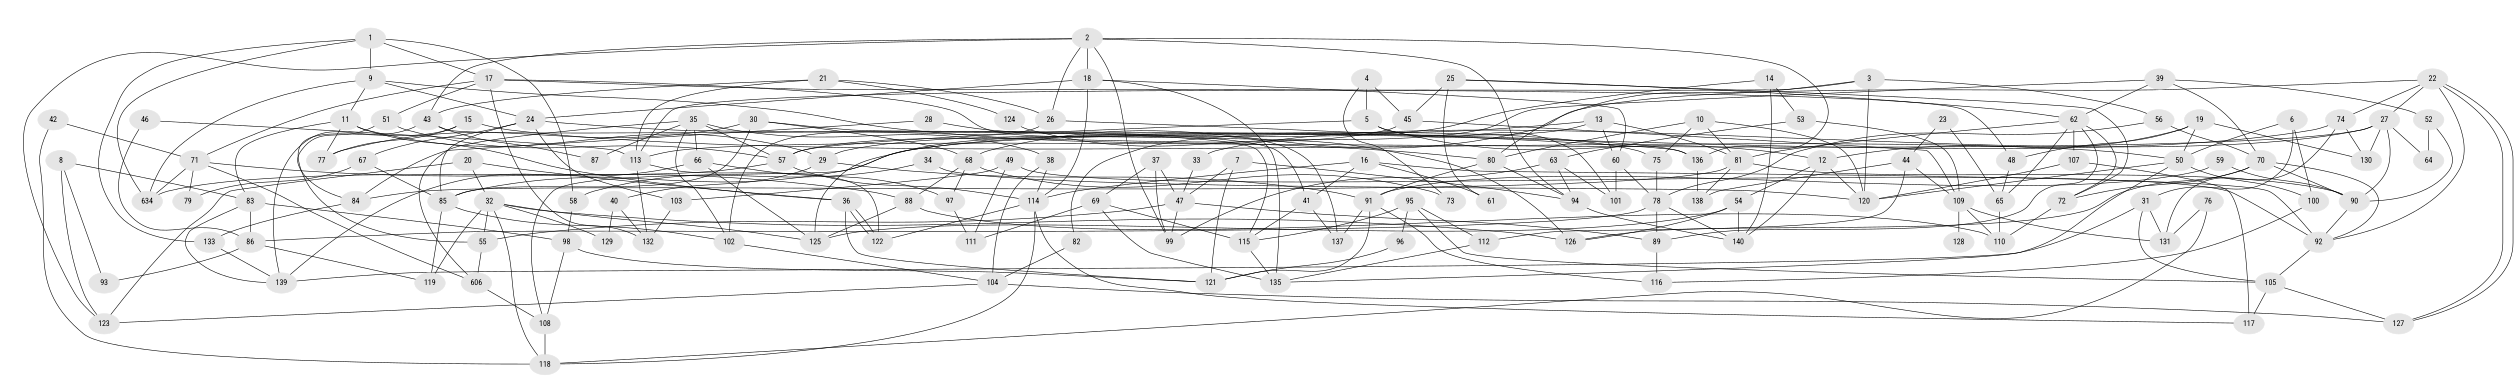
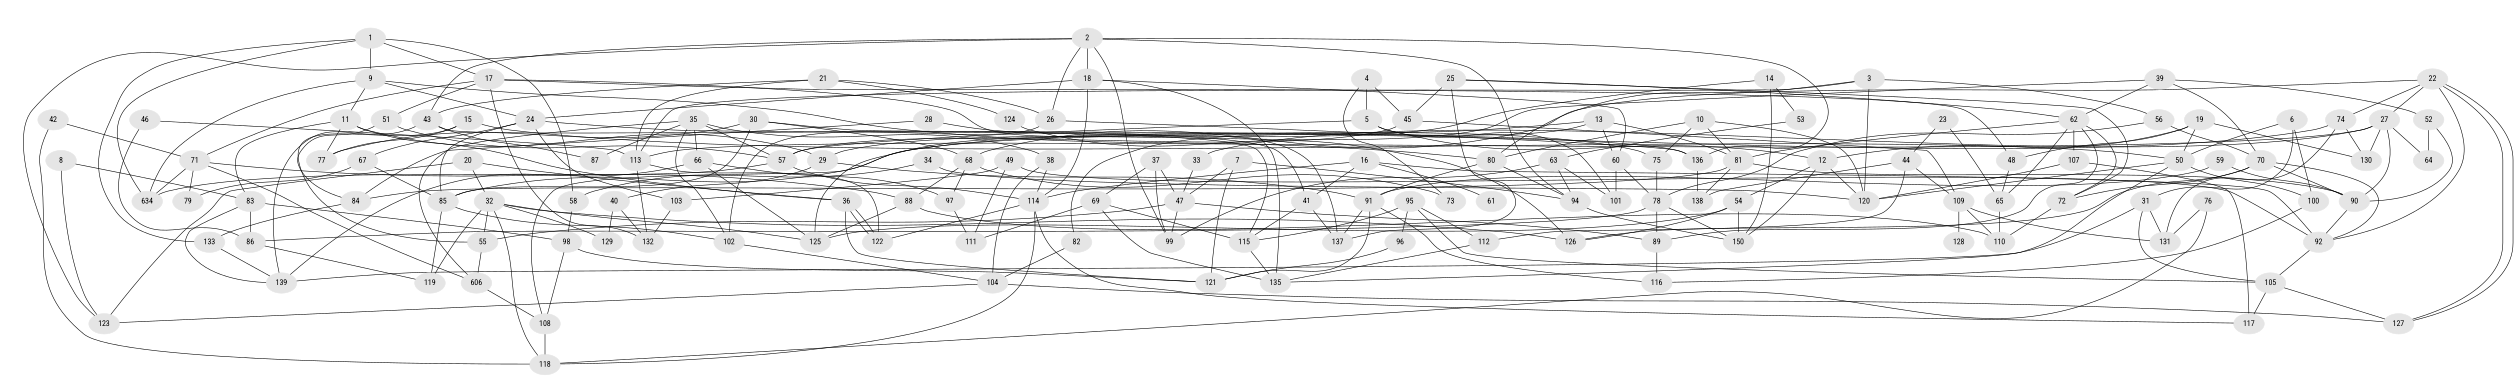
edge "53" -- "109": removed
edge "25" -- "61": now "25" -- "137"
node "140": label "140" -> "150"
node "93": removed
